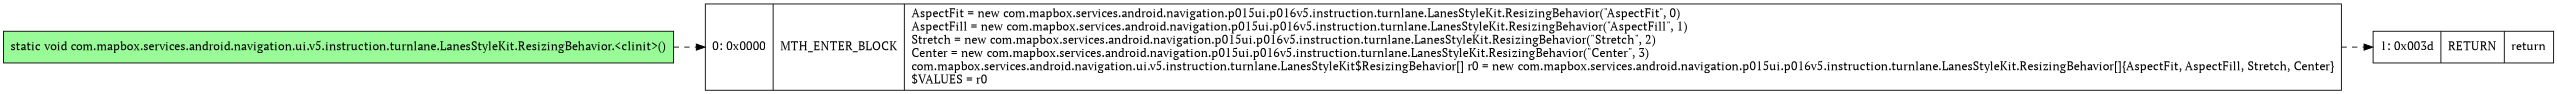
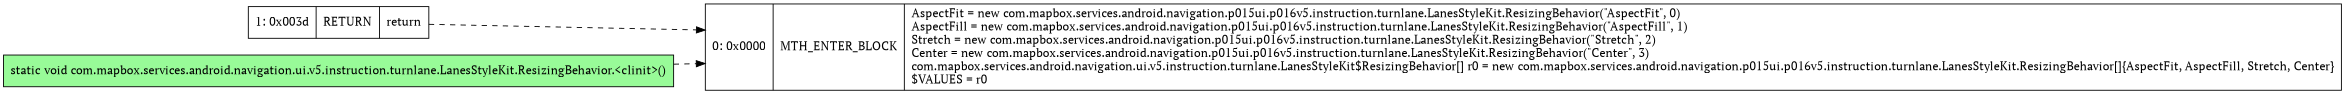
edge "0: 0x0000" -> "1: 0x003d": reversed
